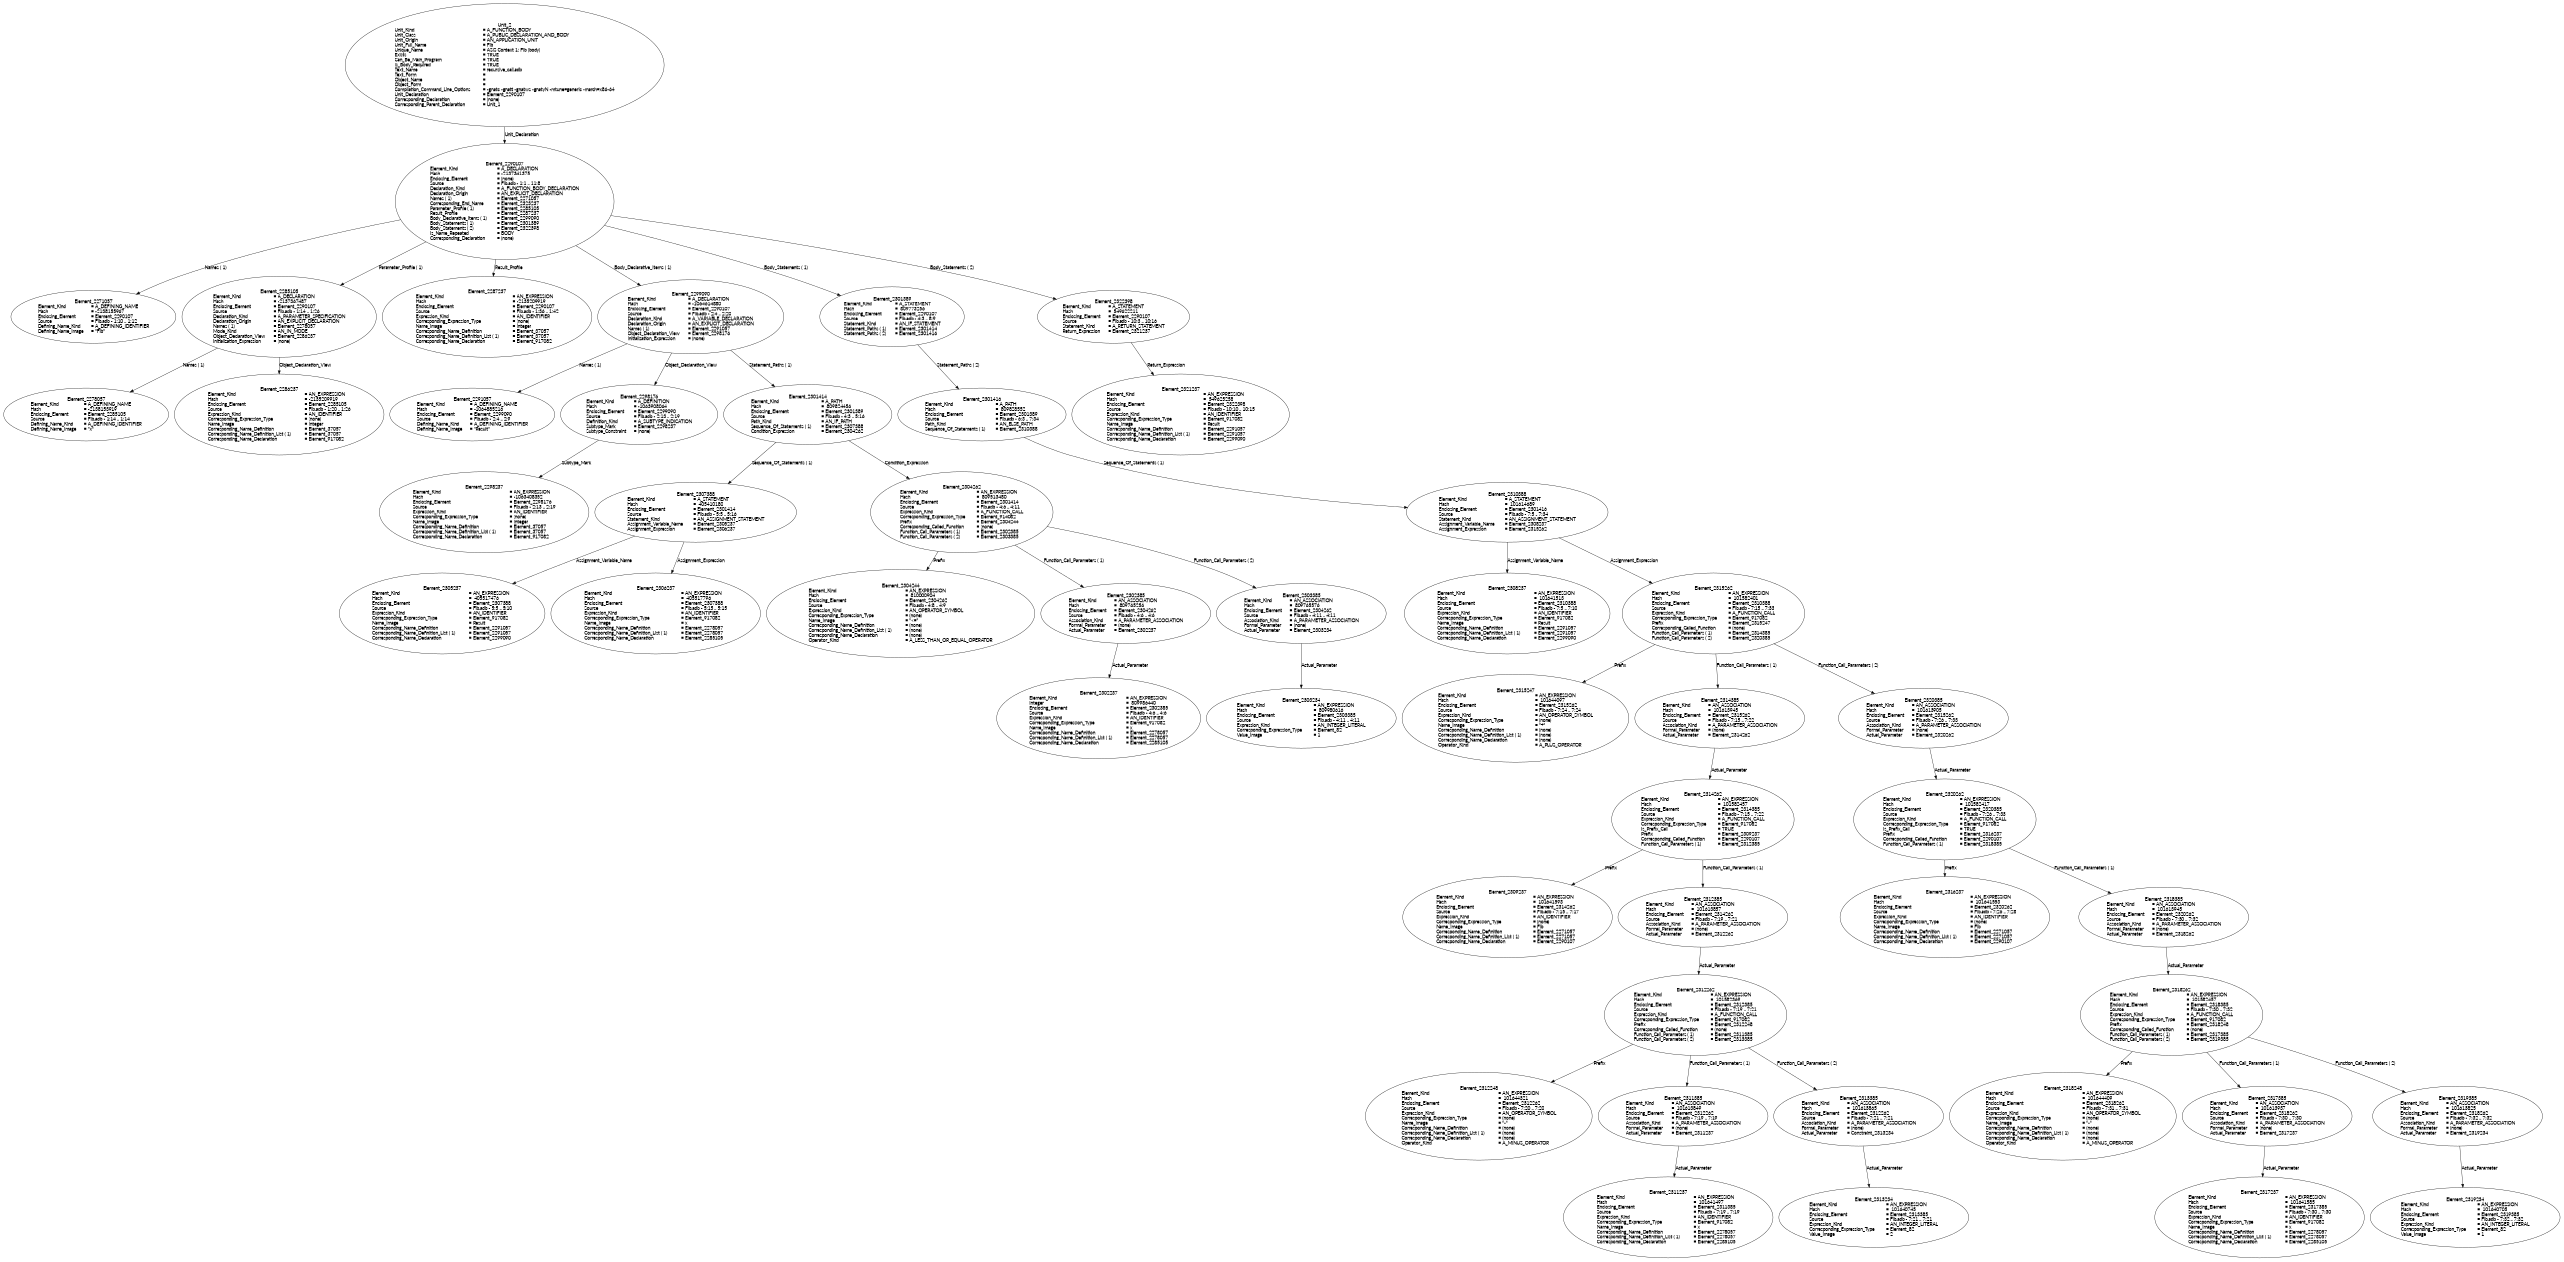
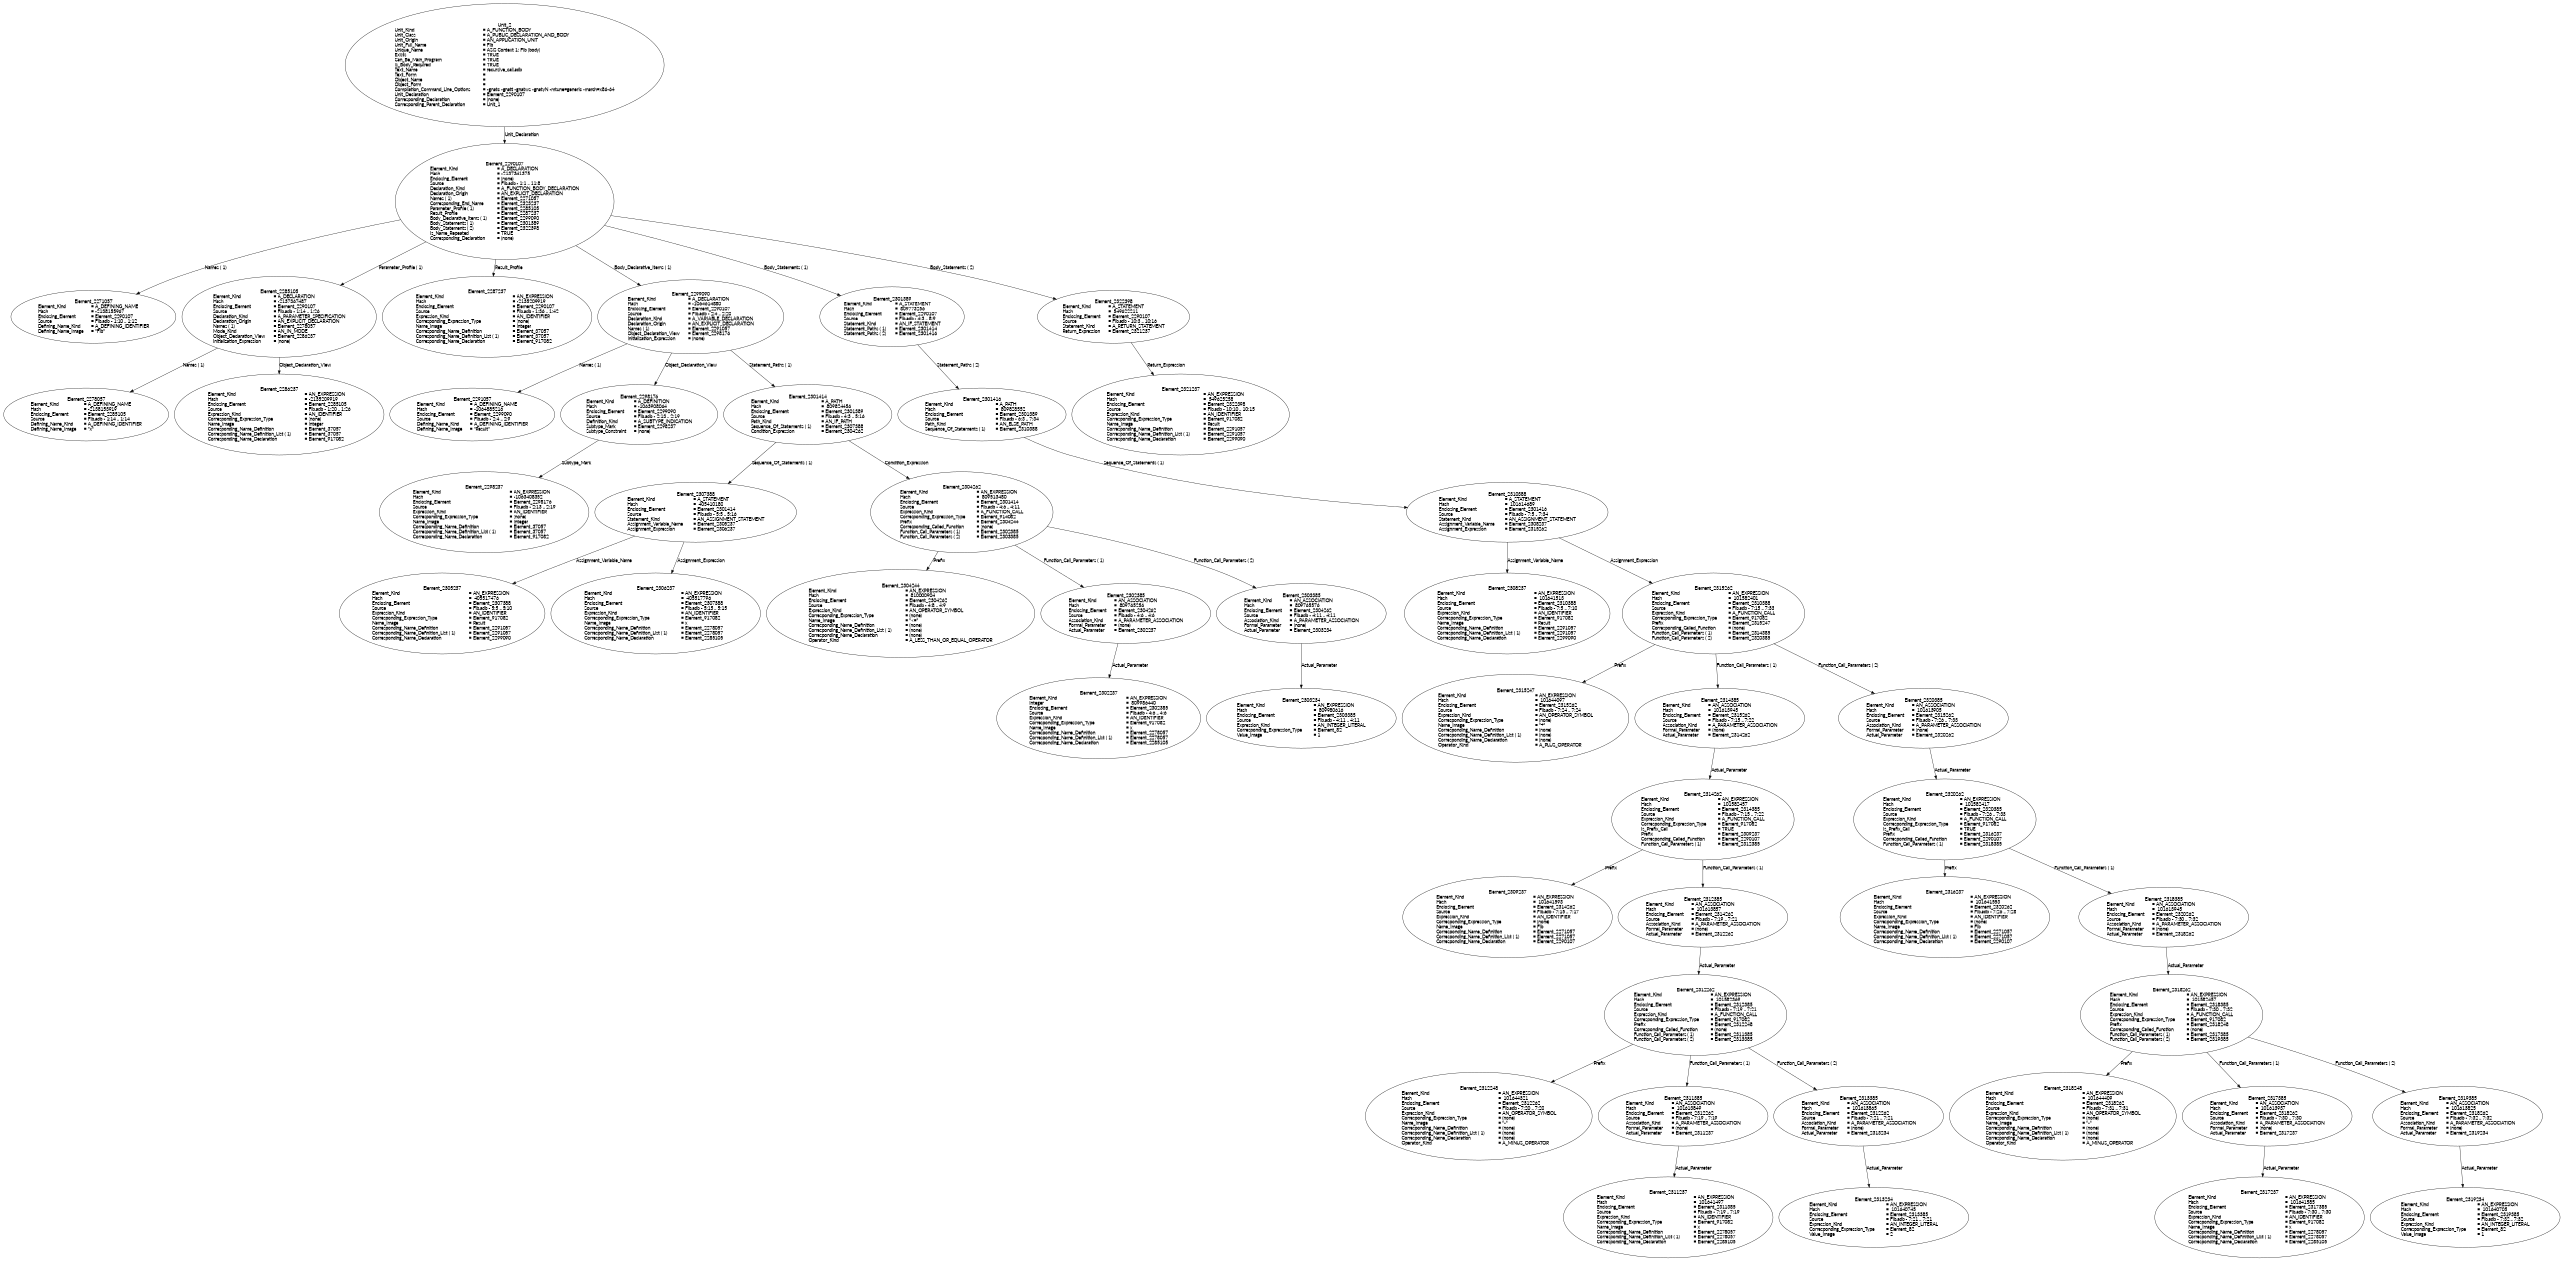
node "Element_2290107": text "BODY" -> "TRUE"
node "Element_2313385": text "Constraint_2313234" -> "Element_2313234"
